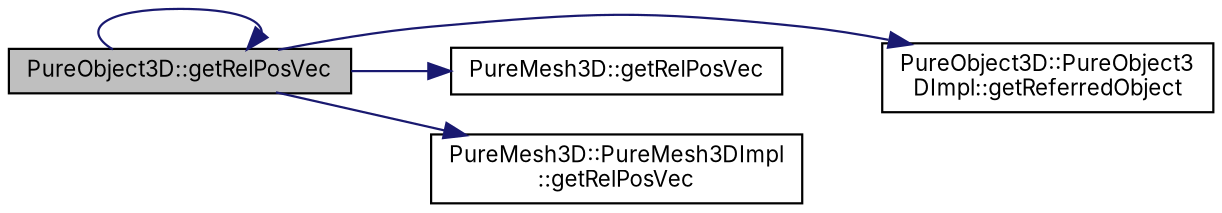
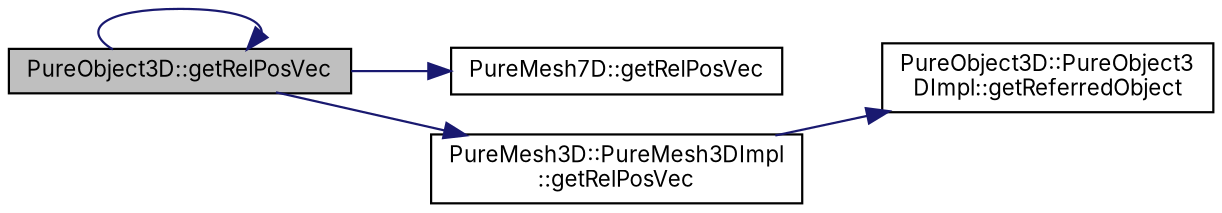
edge "PureObject3D::getRelPosVec" -> "PureObject3D::PureObject3 DImpl::getReferredObject": now "PureMesh3D::PureMesh3DImpl ::getRelPosVec" -> "PureObject3D::PureObject3 DImpl::getReferredObject"
node "PureMesh3D::getRelPosVec": label "PureMesh3D::getRelPosVec" -> "PureMesh7D::getRelPosVec"
